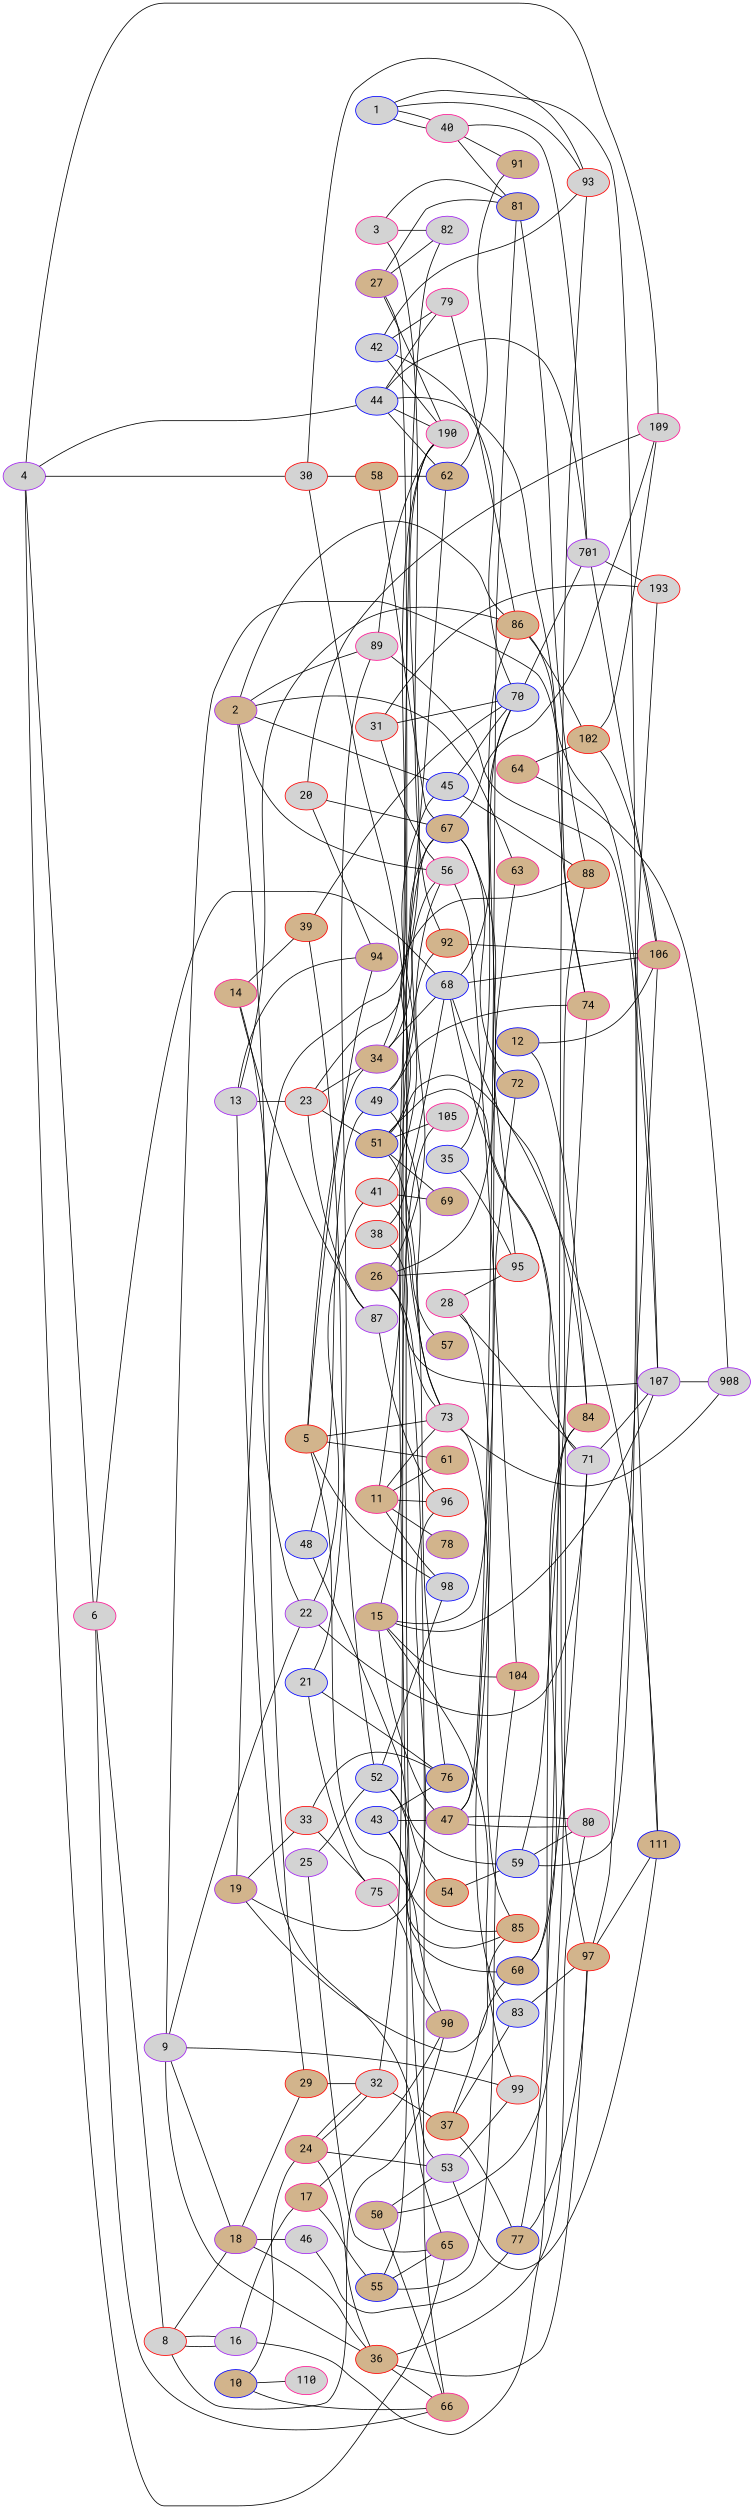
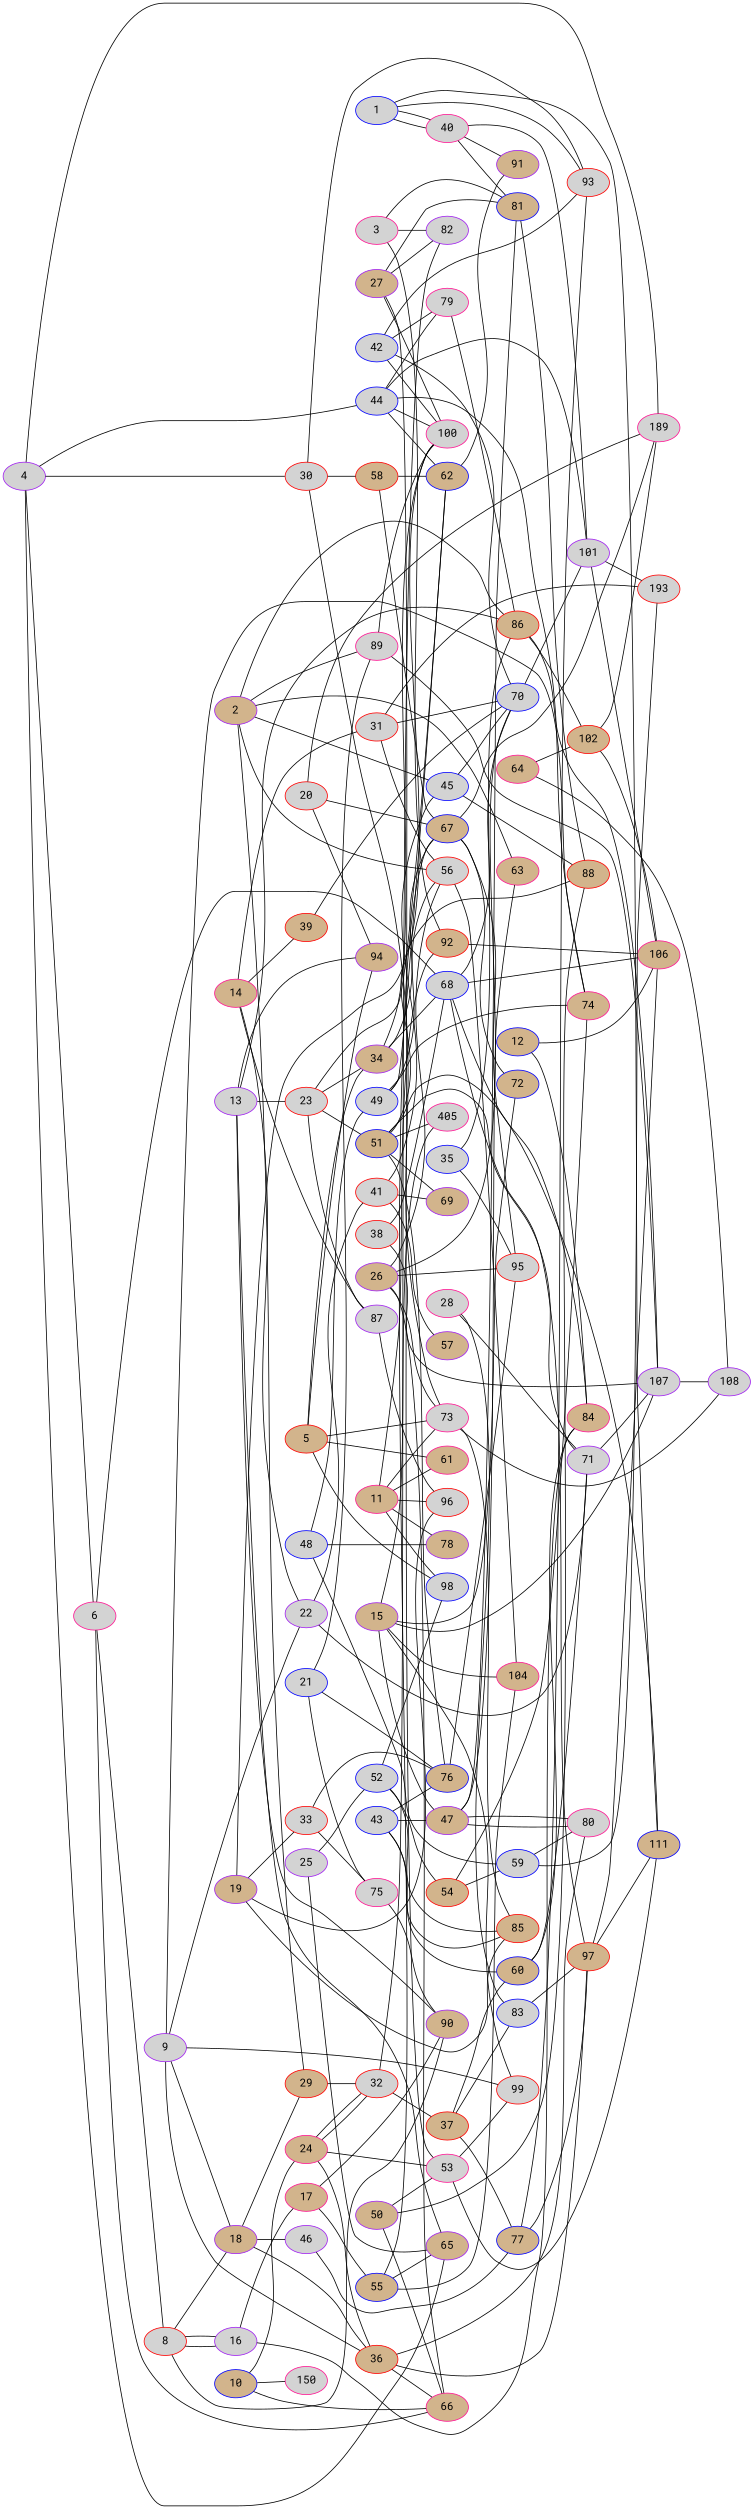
node "109": label "109" -> "189"
node "190": label "190" -> "100"
node "701": label "701" -> "101"
edge "31" -- "14": added
node "56": color deeppink -> red
node "105": label "105" -> "405"
edge "49" -- "73": now "49" -- "62"
edge "95" -- "28": now "95" -- "76"
edge "74" -- "59": now "74" -- "54"
edge "39" -- "52": removed
node "908": label "908" -> "108"
edge "48" -- "78": added
edge "5" -- "90": now "13" -- "90"
node "53": color purple -> deeppink
node "110": label "110" -> "150"
